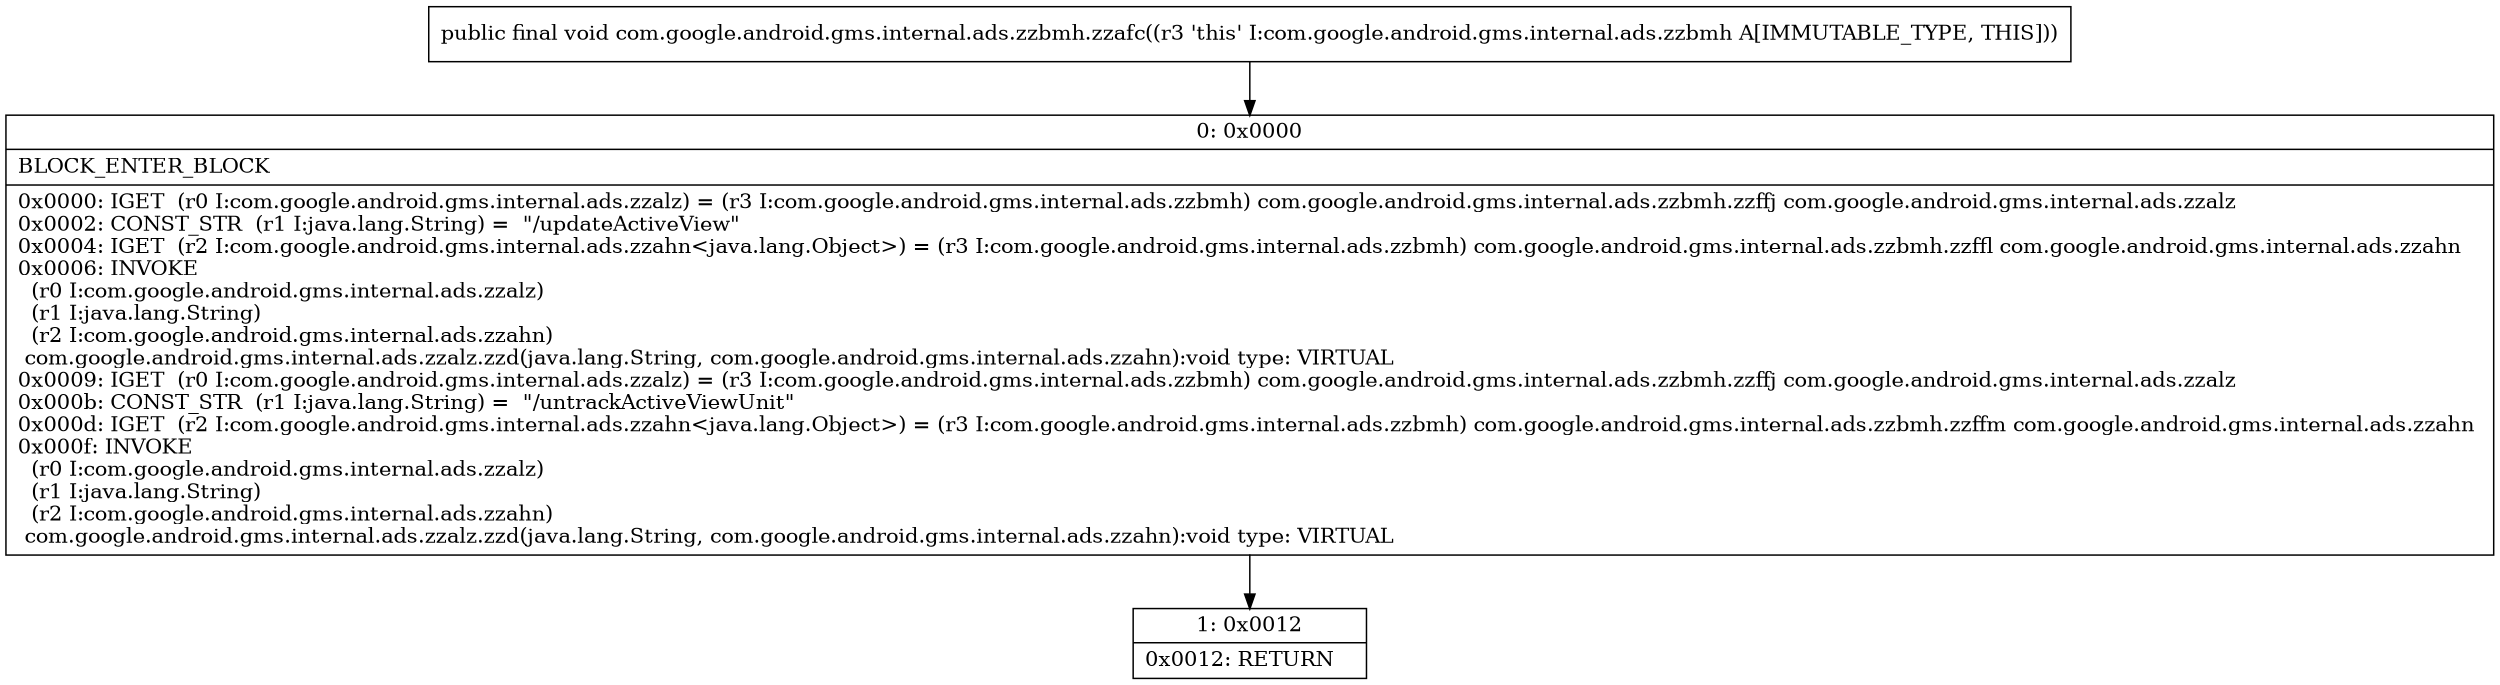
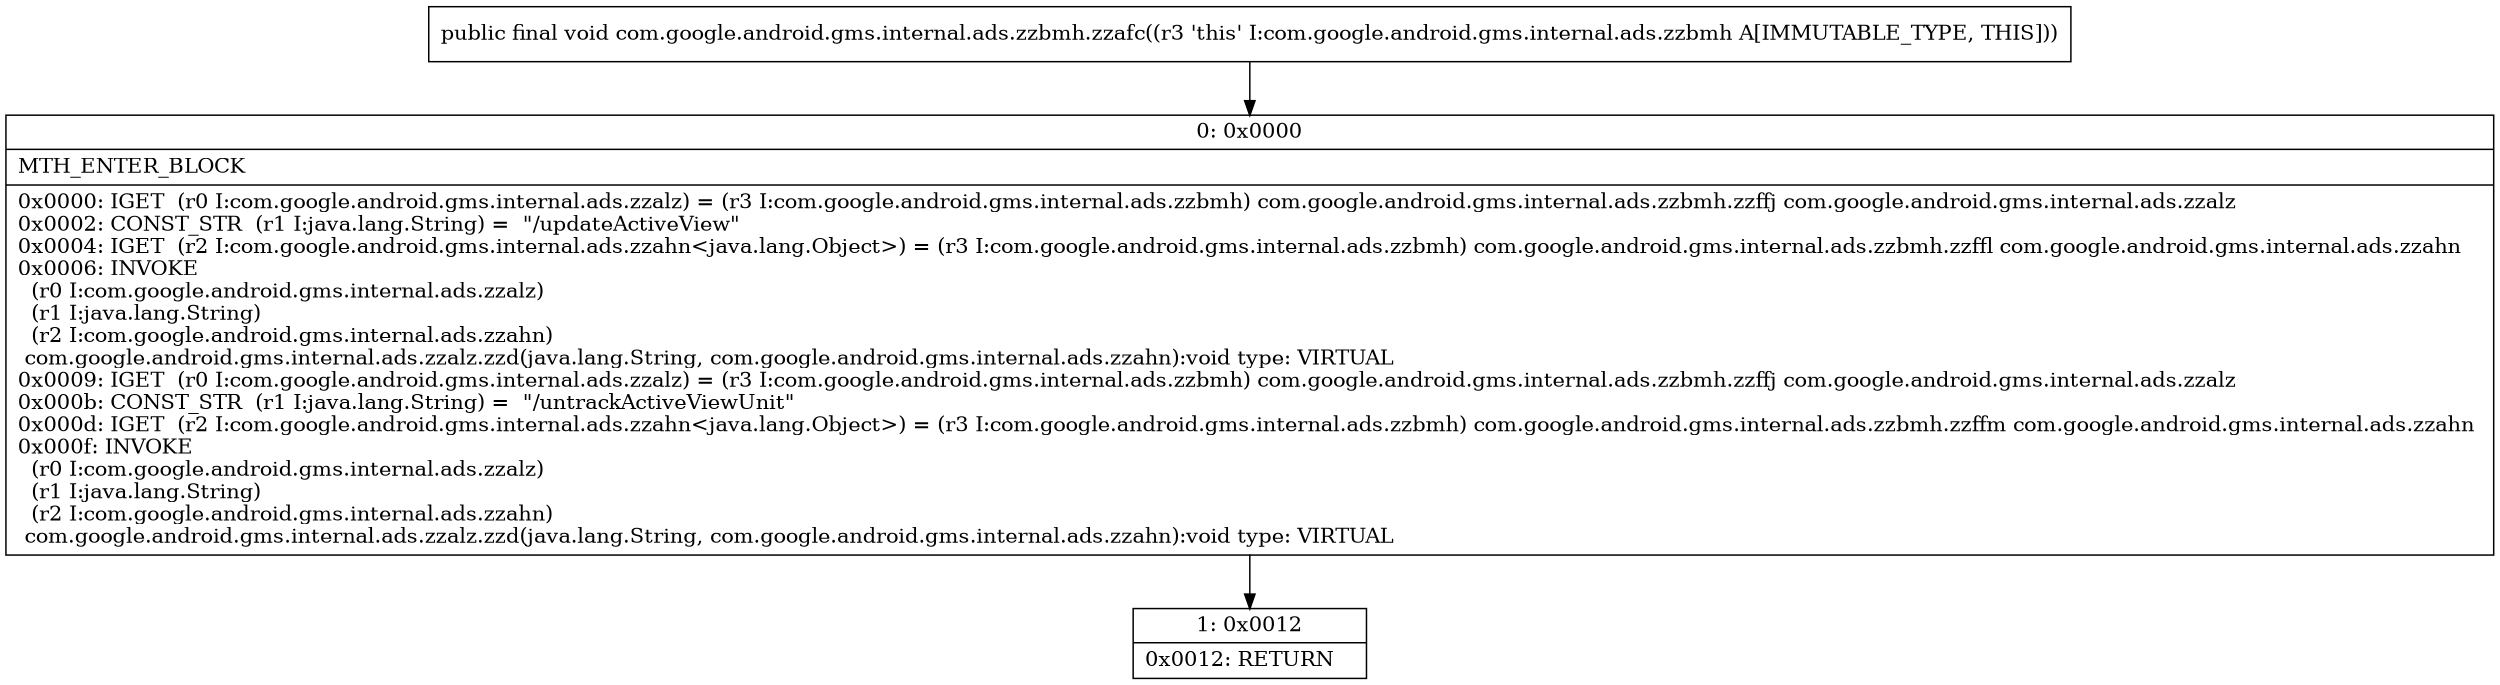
node "0: 0x0000": text "BLOCK_ENTER_BLOCK" -> "MTH_ENTER_BLOCK"
